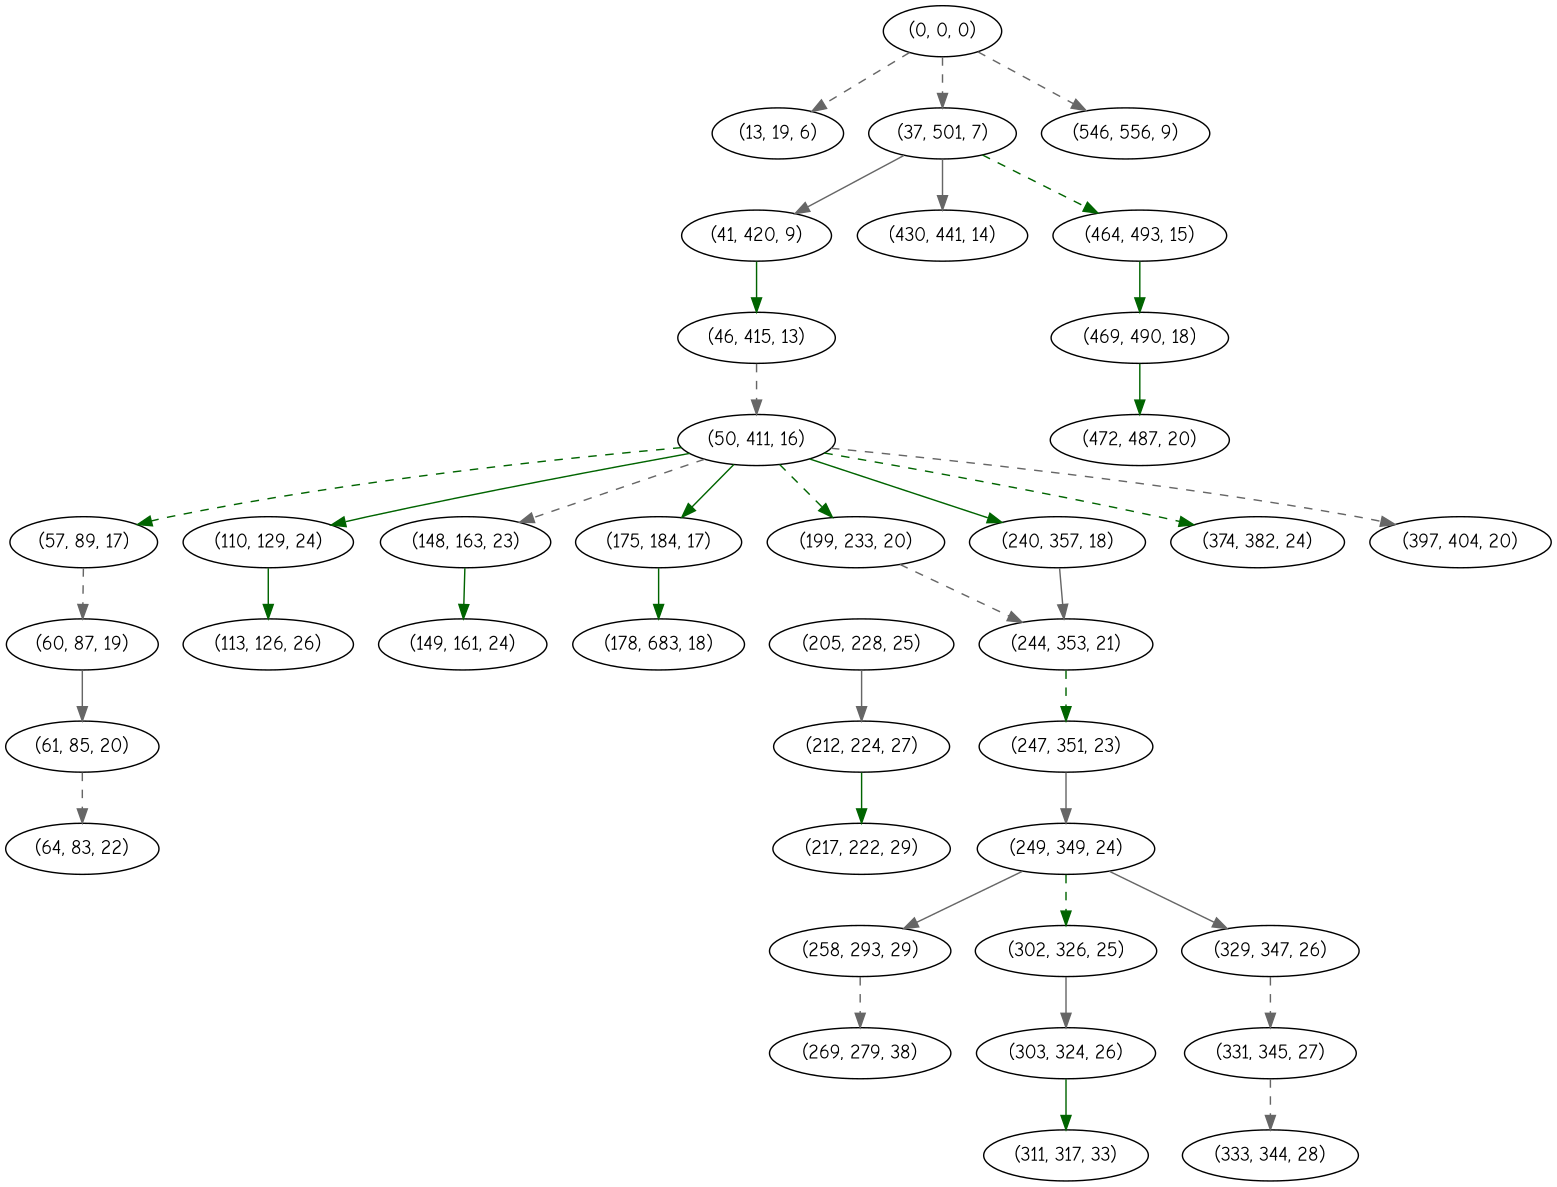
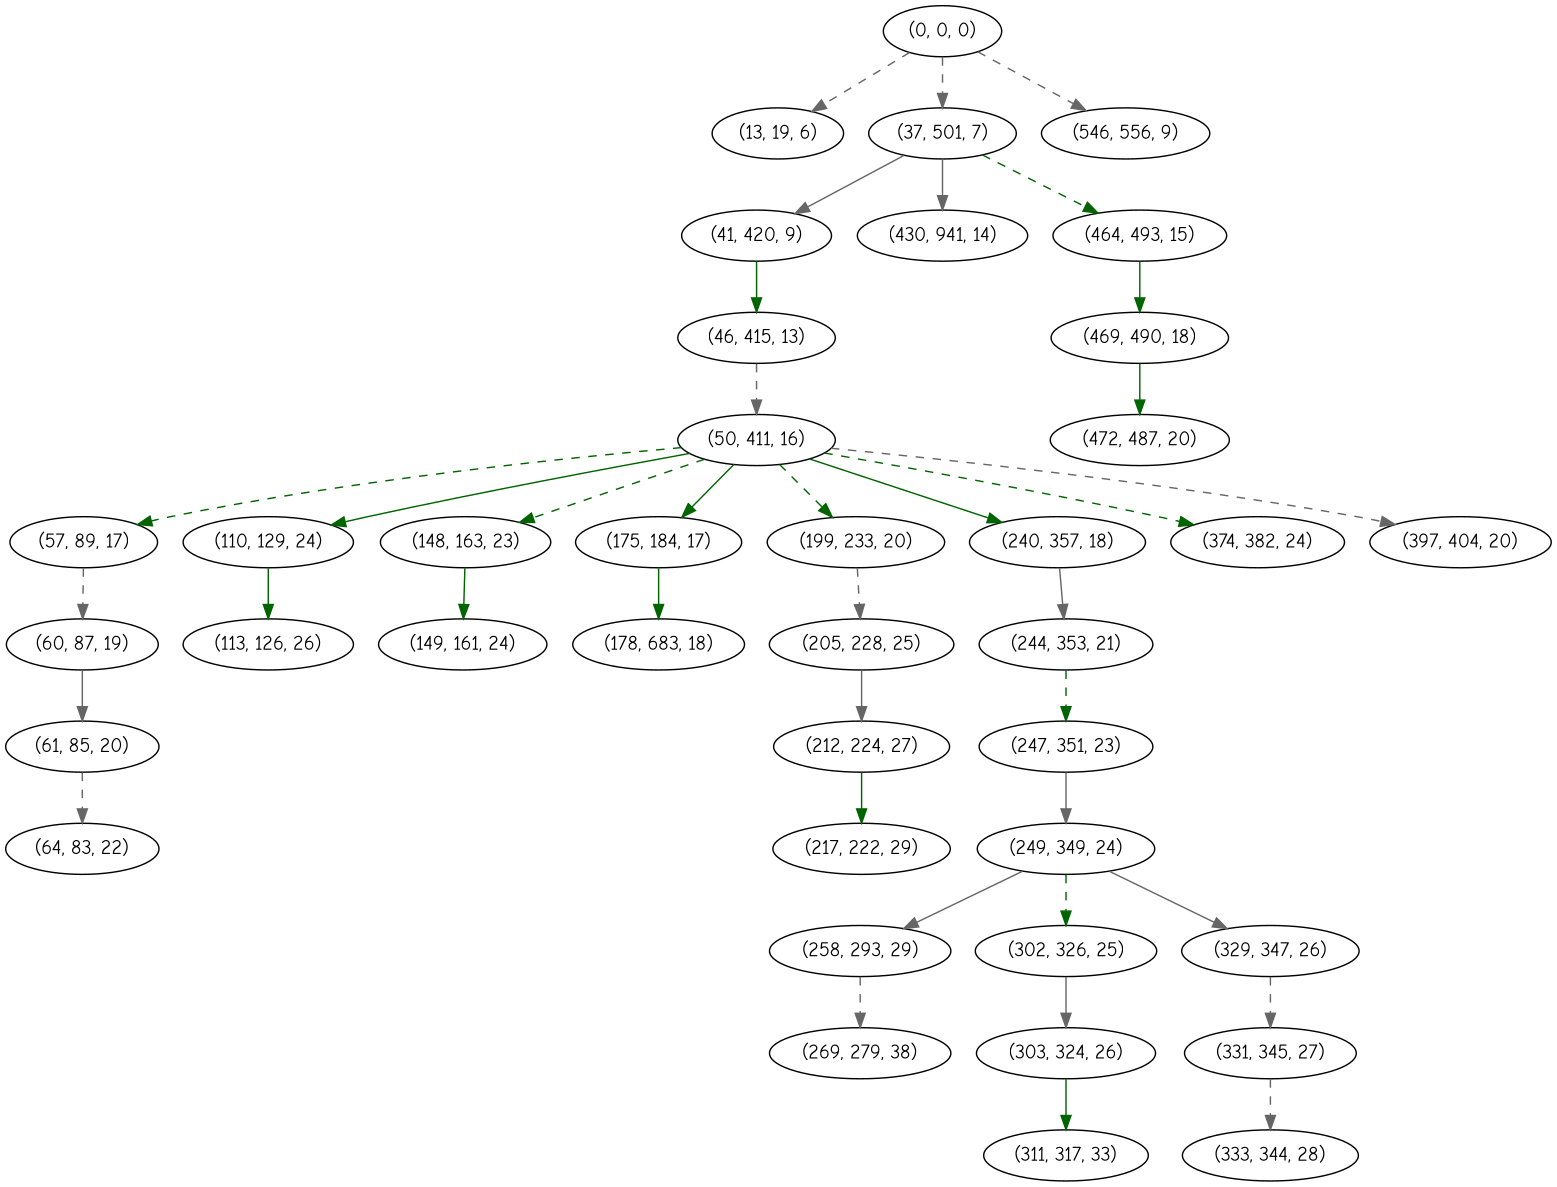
node "(430, 441, 14)": label "(430, 441, 14)" -> "(430, 941, 14)"
edge "(50, 411, 16)" -> "(148, 163, 23)": color gray40 -> darkgreen
edge "(199, 233, 20)" -> "(244, 353, 21)": now "(199, 233, 20)" -> "(205, 228, 25)"
